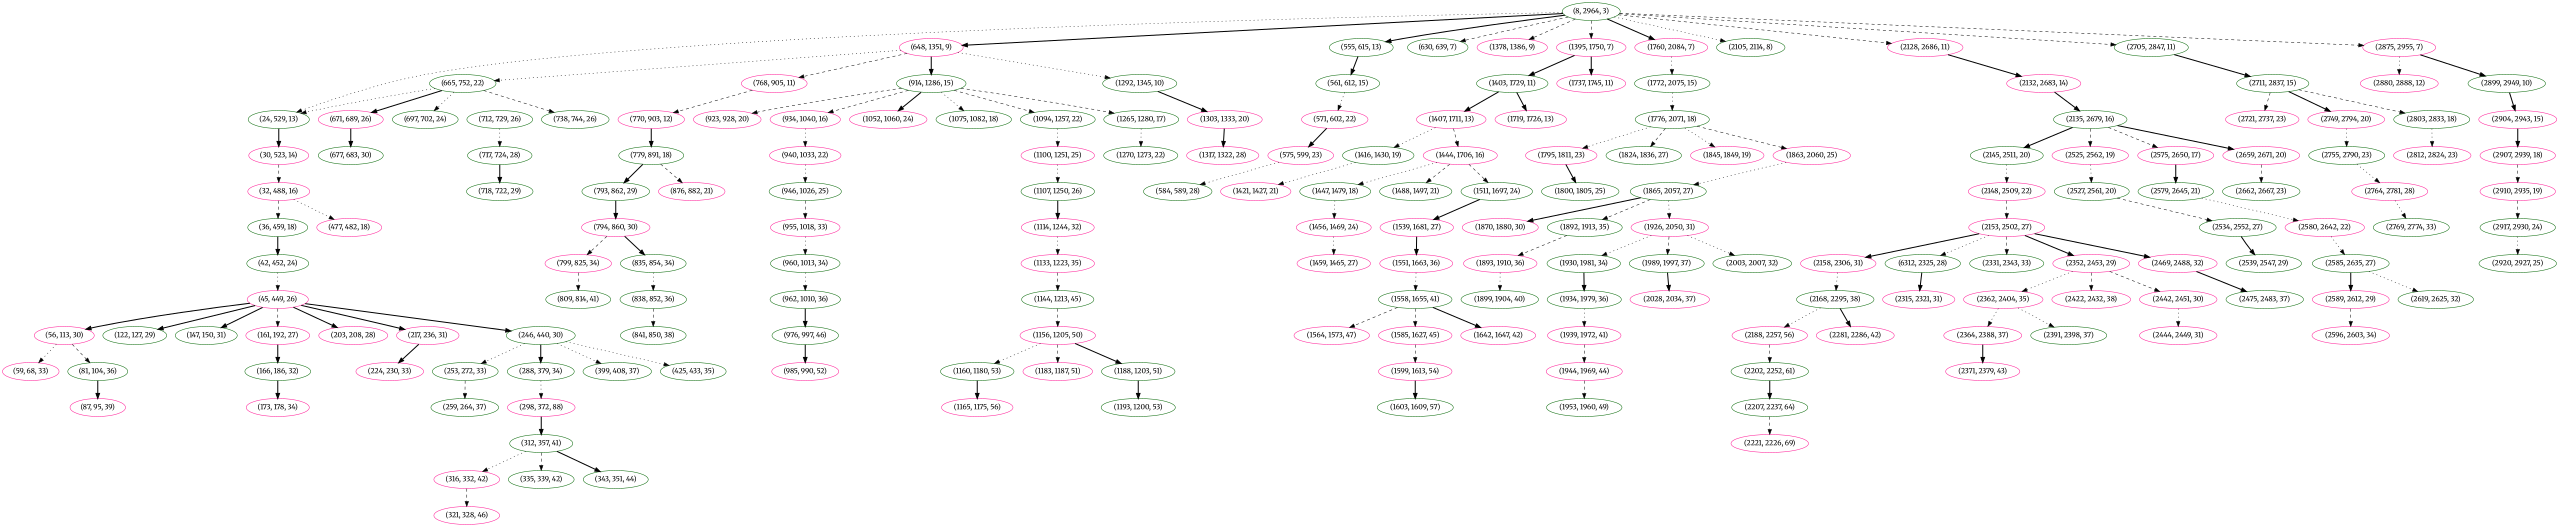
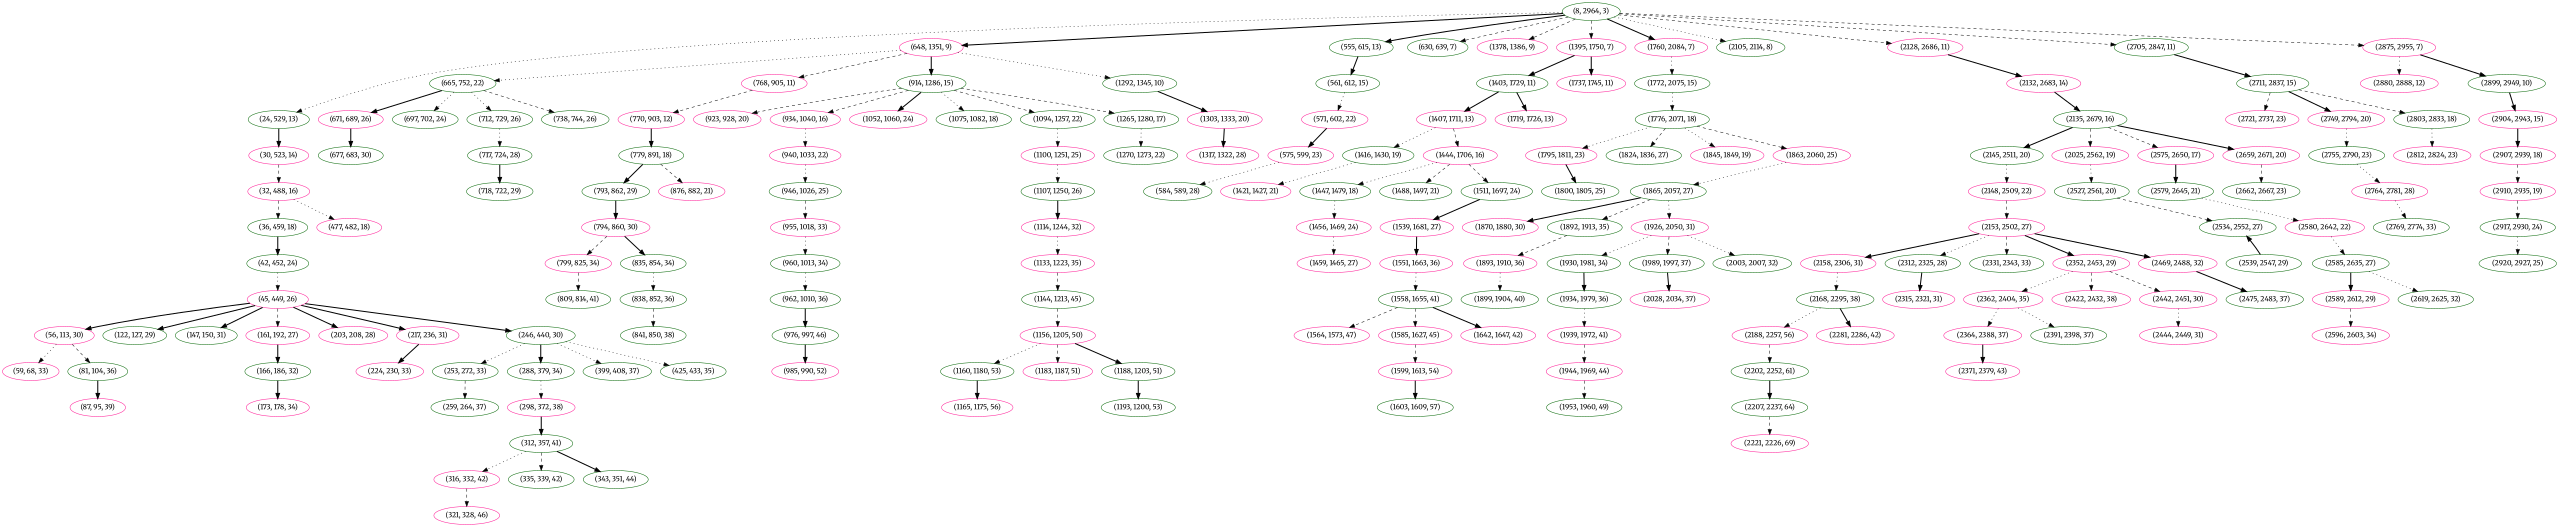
edge "(665, 752, 22)" -> "(24, 529, 13)": now "(665, 752, 22)" -> "(712, 729, 26)"
node "(2525, 2562, 19)": label "(2525, 2562, 19)" -> "(2025, 2562, 19)"
edge "(2534, 2552, 27)" -> "(2539, 2547, 29)": reversed
node "(6312, 2325, 28)": label "(6312, 2325, 28)" -> "(2312, 2325, 28)"
node "(298, 372, 88)": label "(298, 372, 88)" -> "(298, 372, 38)"
